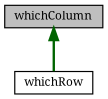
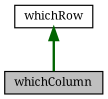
edge "whichRow" -> "whichColumn": reversed
